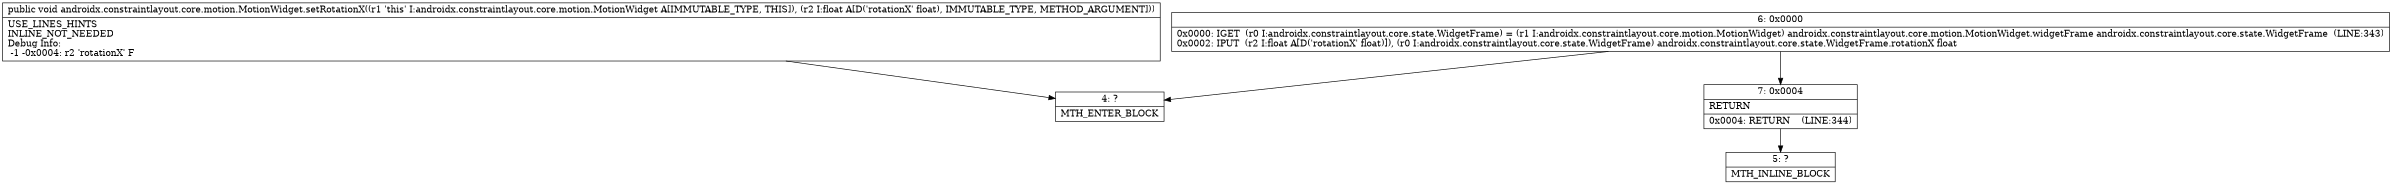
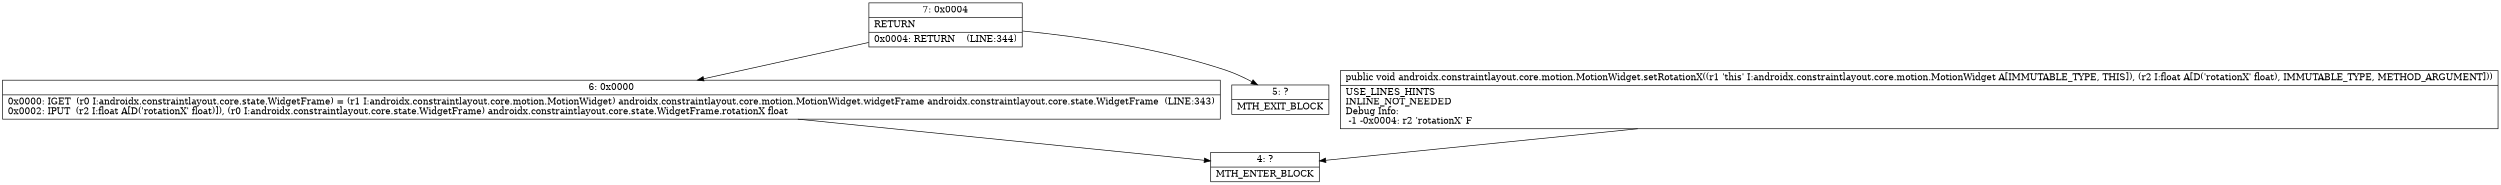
edge "6: 0x0000" -> "7: 0x0004": reversed
node "5: ?": text "MTH_INLINE_BLOCK" -> "MTH_EXIT_BLOCK"
